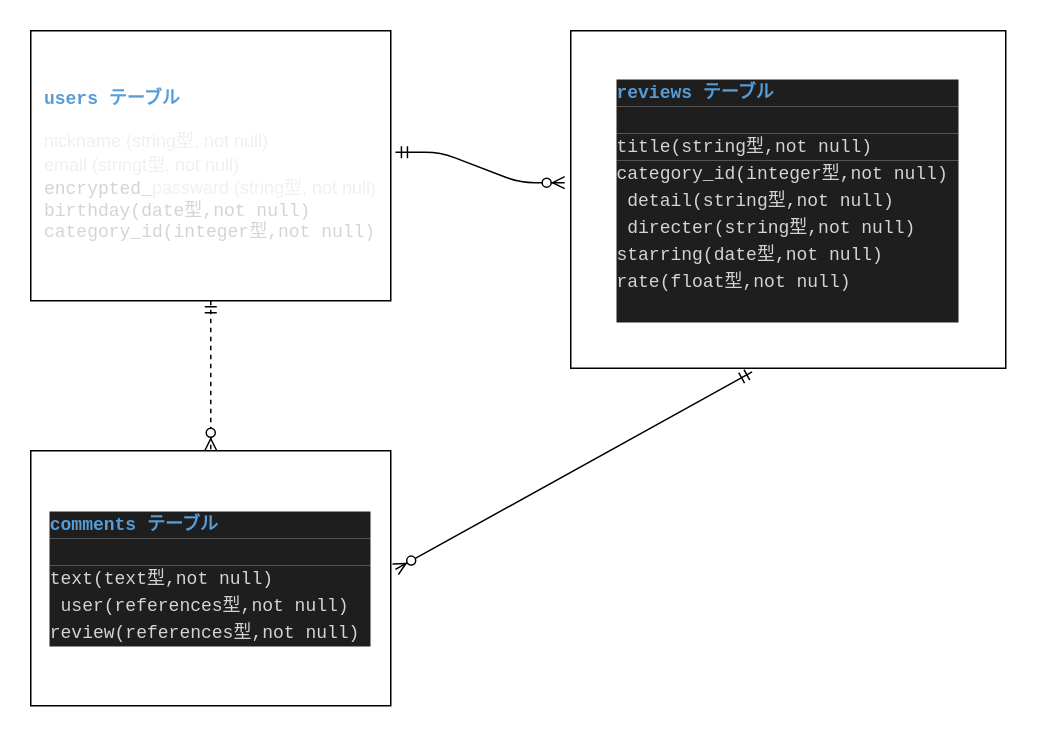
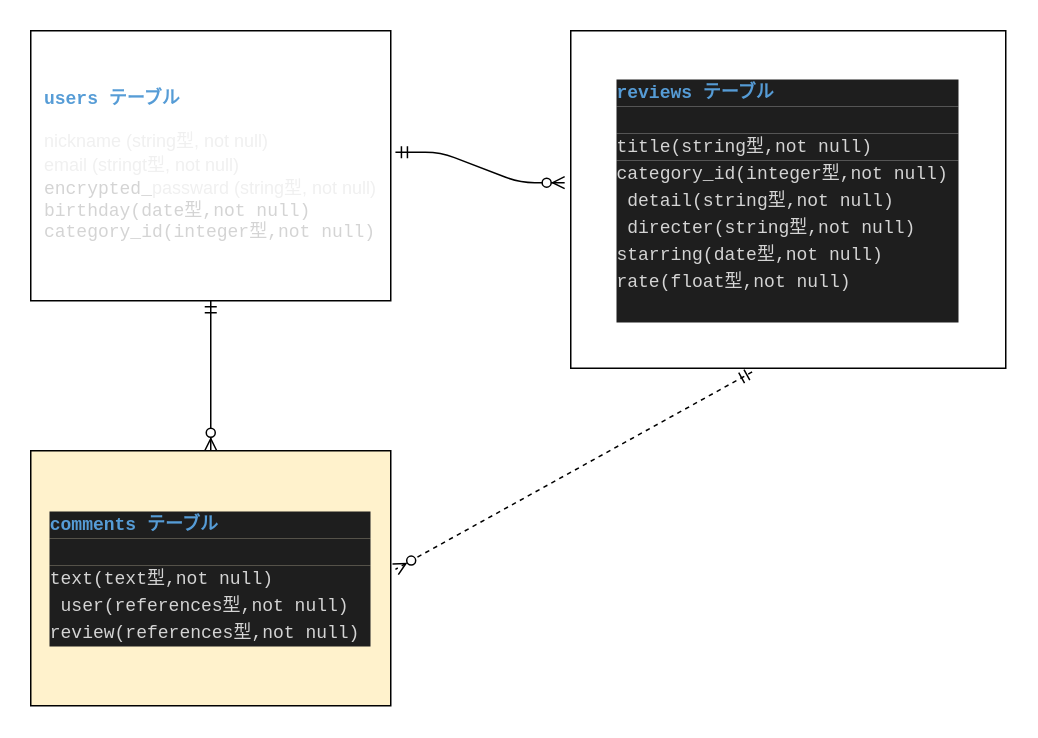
edge "users テーブル nickname (string型, not null)email (stringt型, not null)encrypted_passward (string型, not null) birthday(date型,not null) category_id(integer型,not null)" -- "comments テーブル text(text型,not null) user(references型,not null) review(references型,not null)": style dashed -> solid
edge "reviews テーブル title(string型,not null) category_id(integer型,not null) detail(string型,not null) directer(string型,not null) starring(date型,not null) rate(float型,not null)" -- "comments テーブル text(text型,not null) user(references型,not null) review(references型,not null)": style solid -> dashed
node "comments テーブル text(text型,not null) user(references型,not null) review(references型,not null)": fillcolor #ffffff -> #fff2cc
